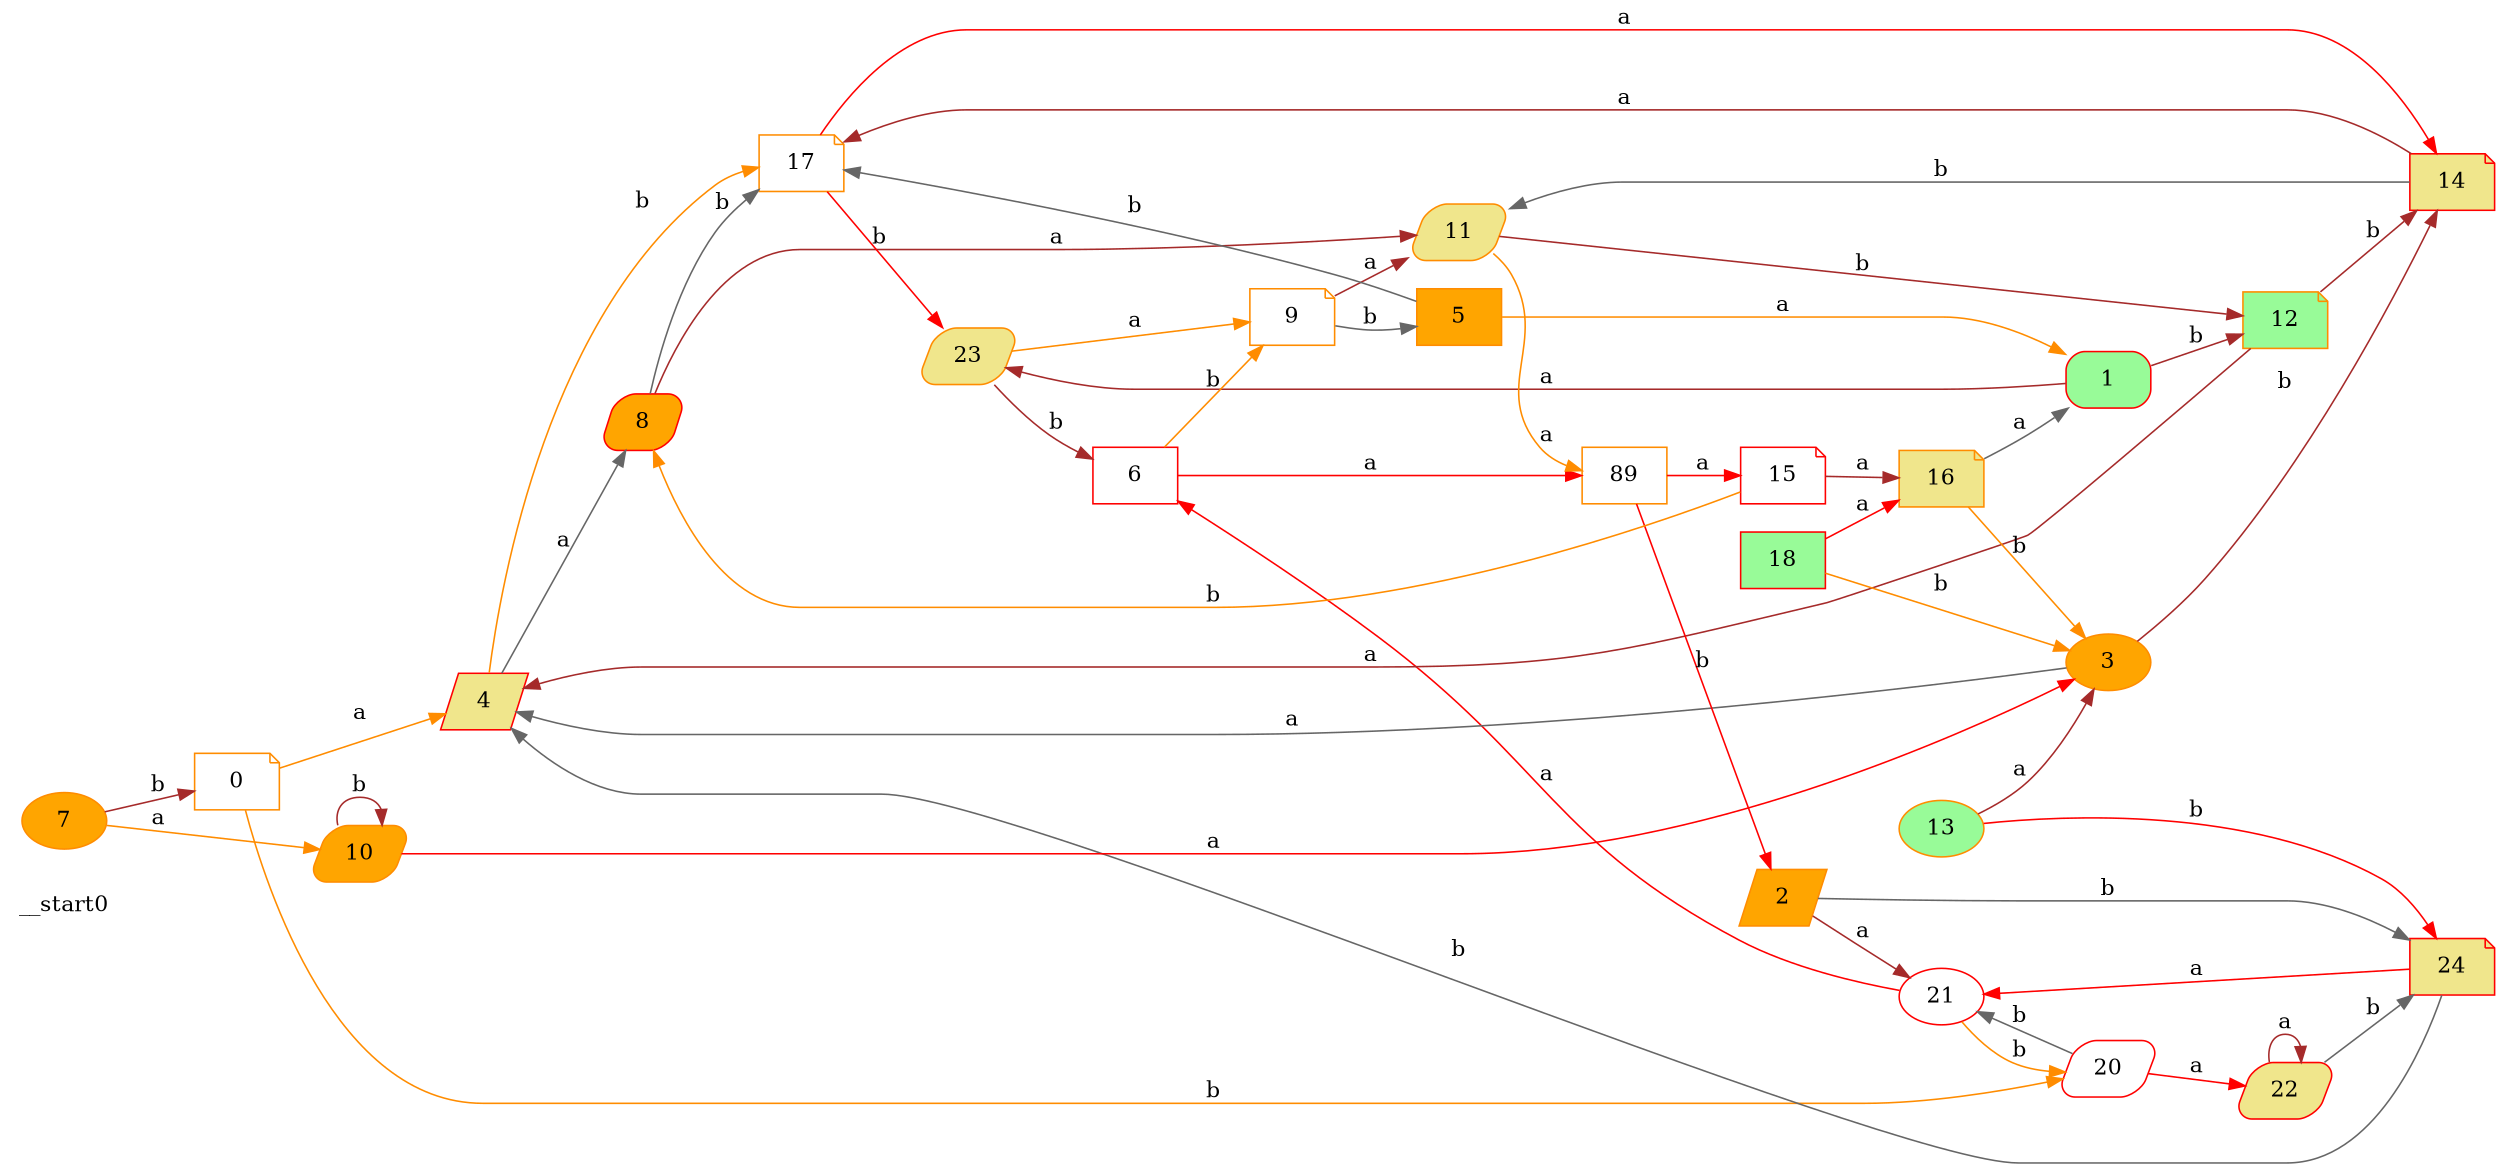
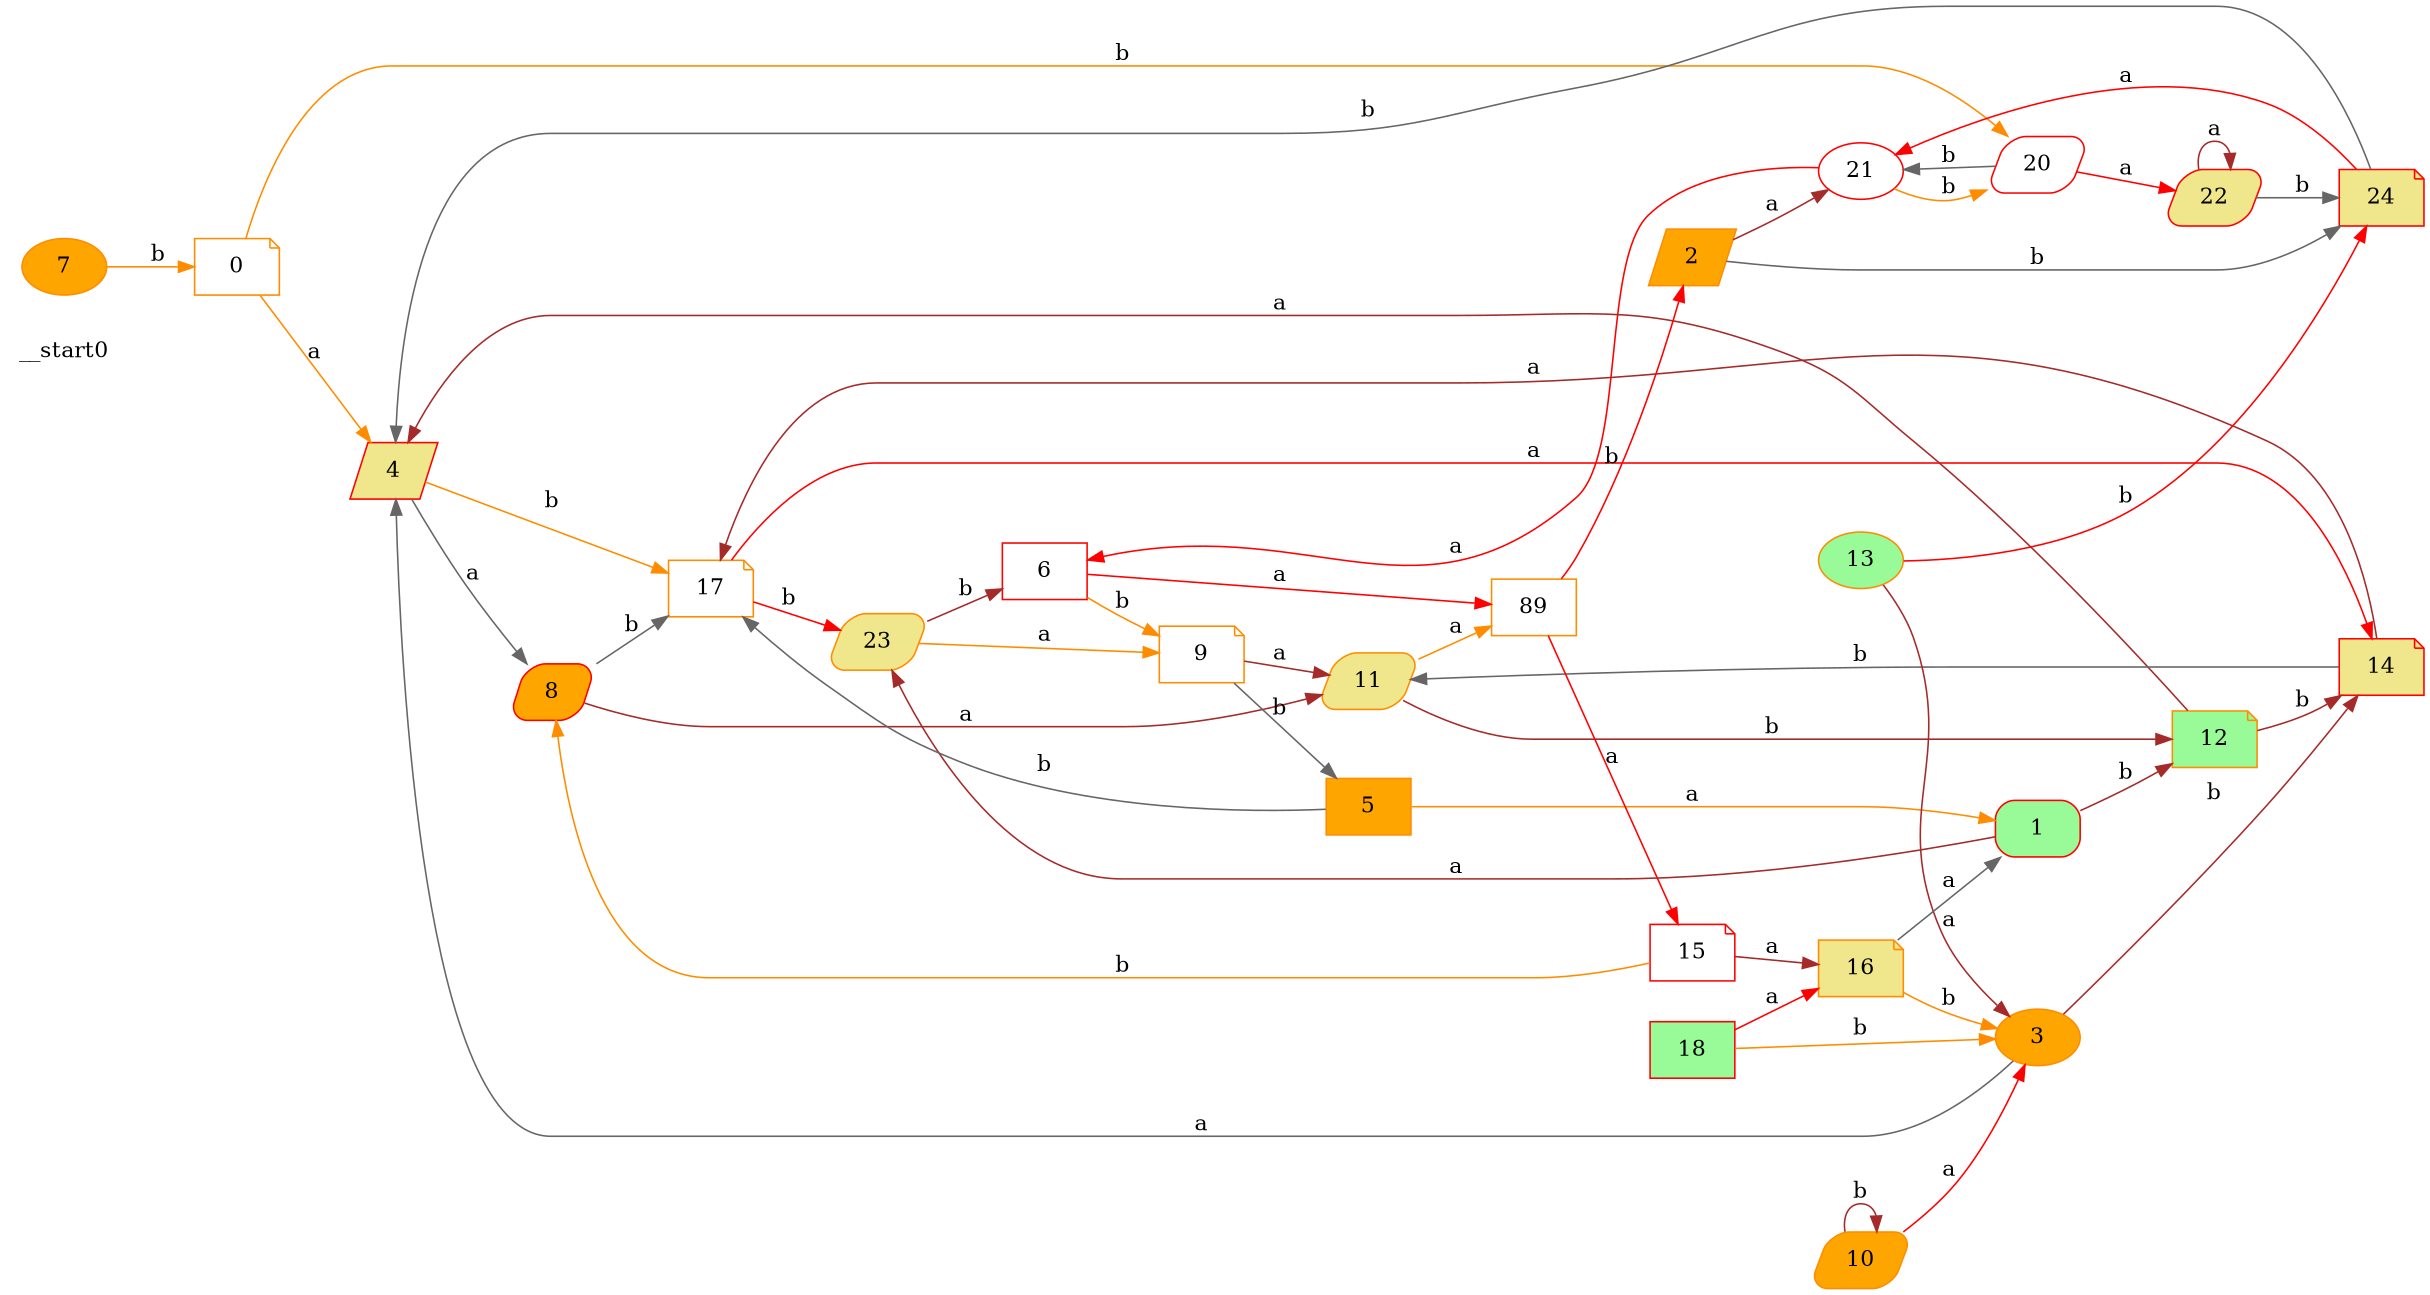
edge "7" -> "0": color brown -> darkorange
edge "7" -> "10": removed, label "a"
